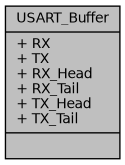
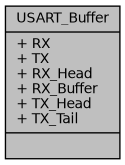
node "USART_Buffer": text "+ RX_Tail" -> "+ RX_Buffer"
